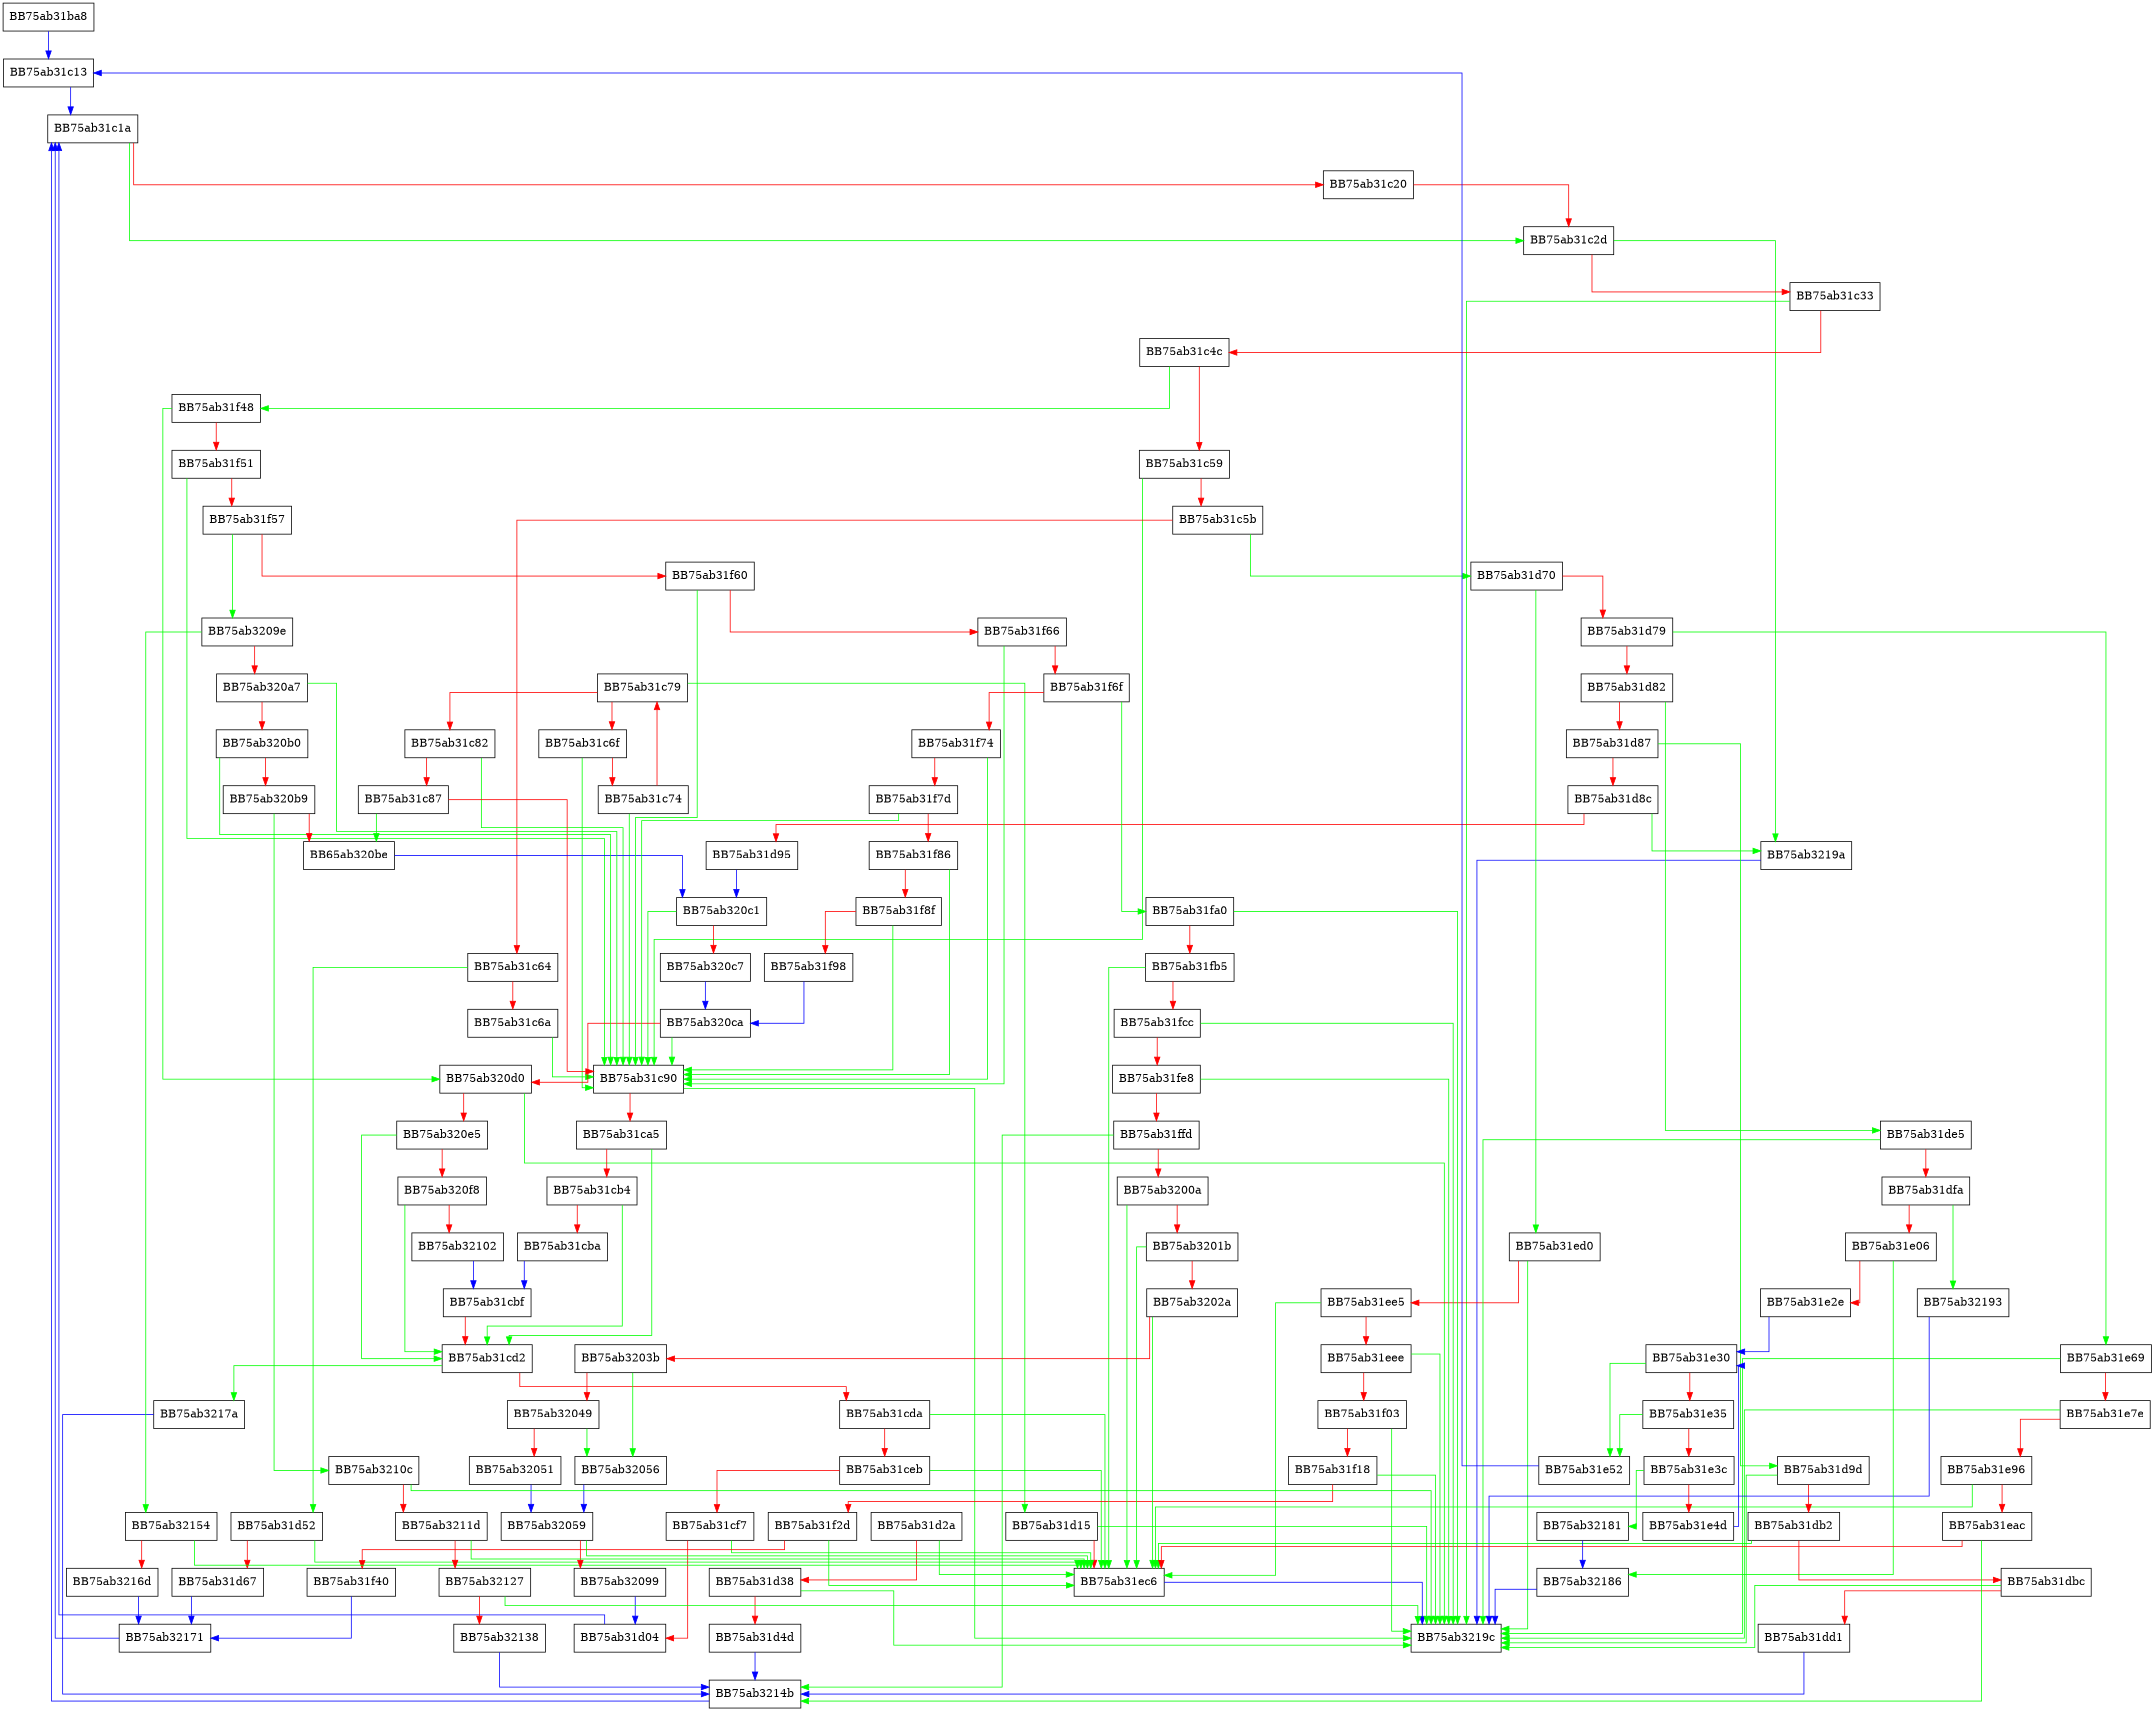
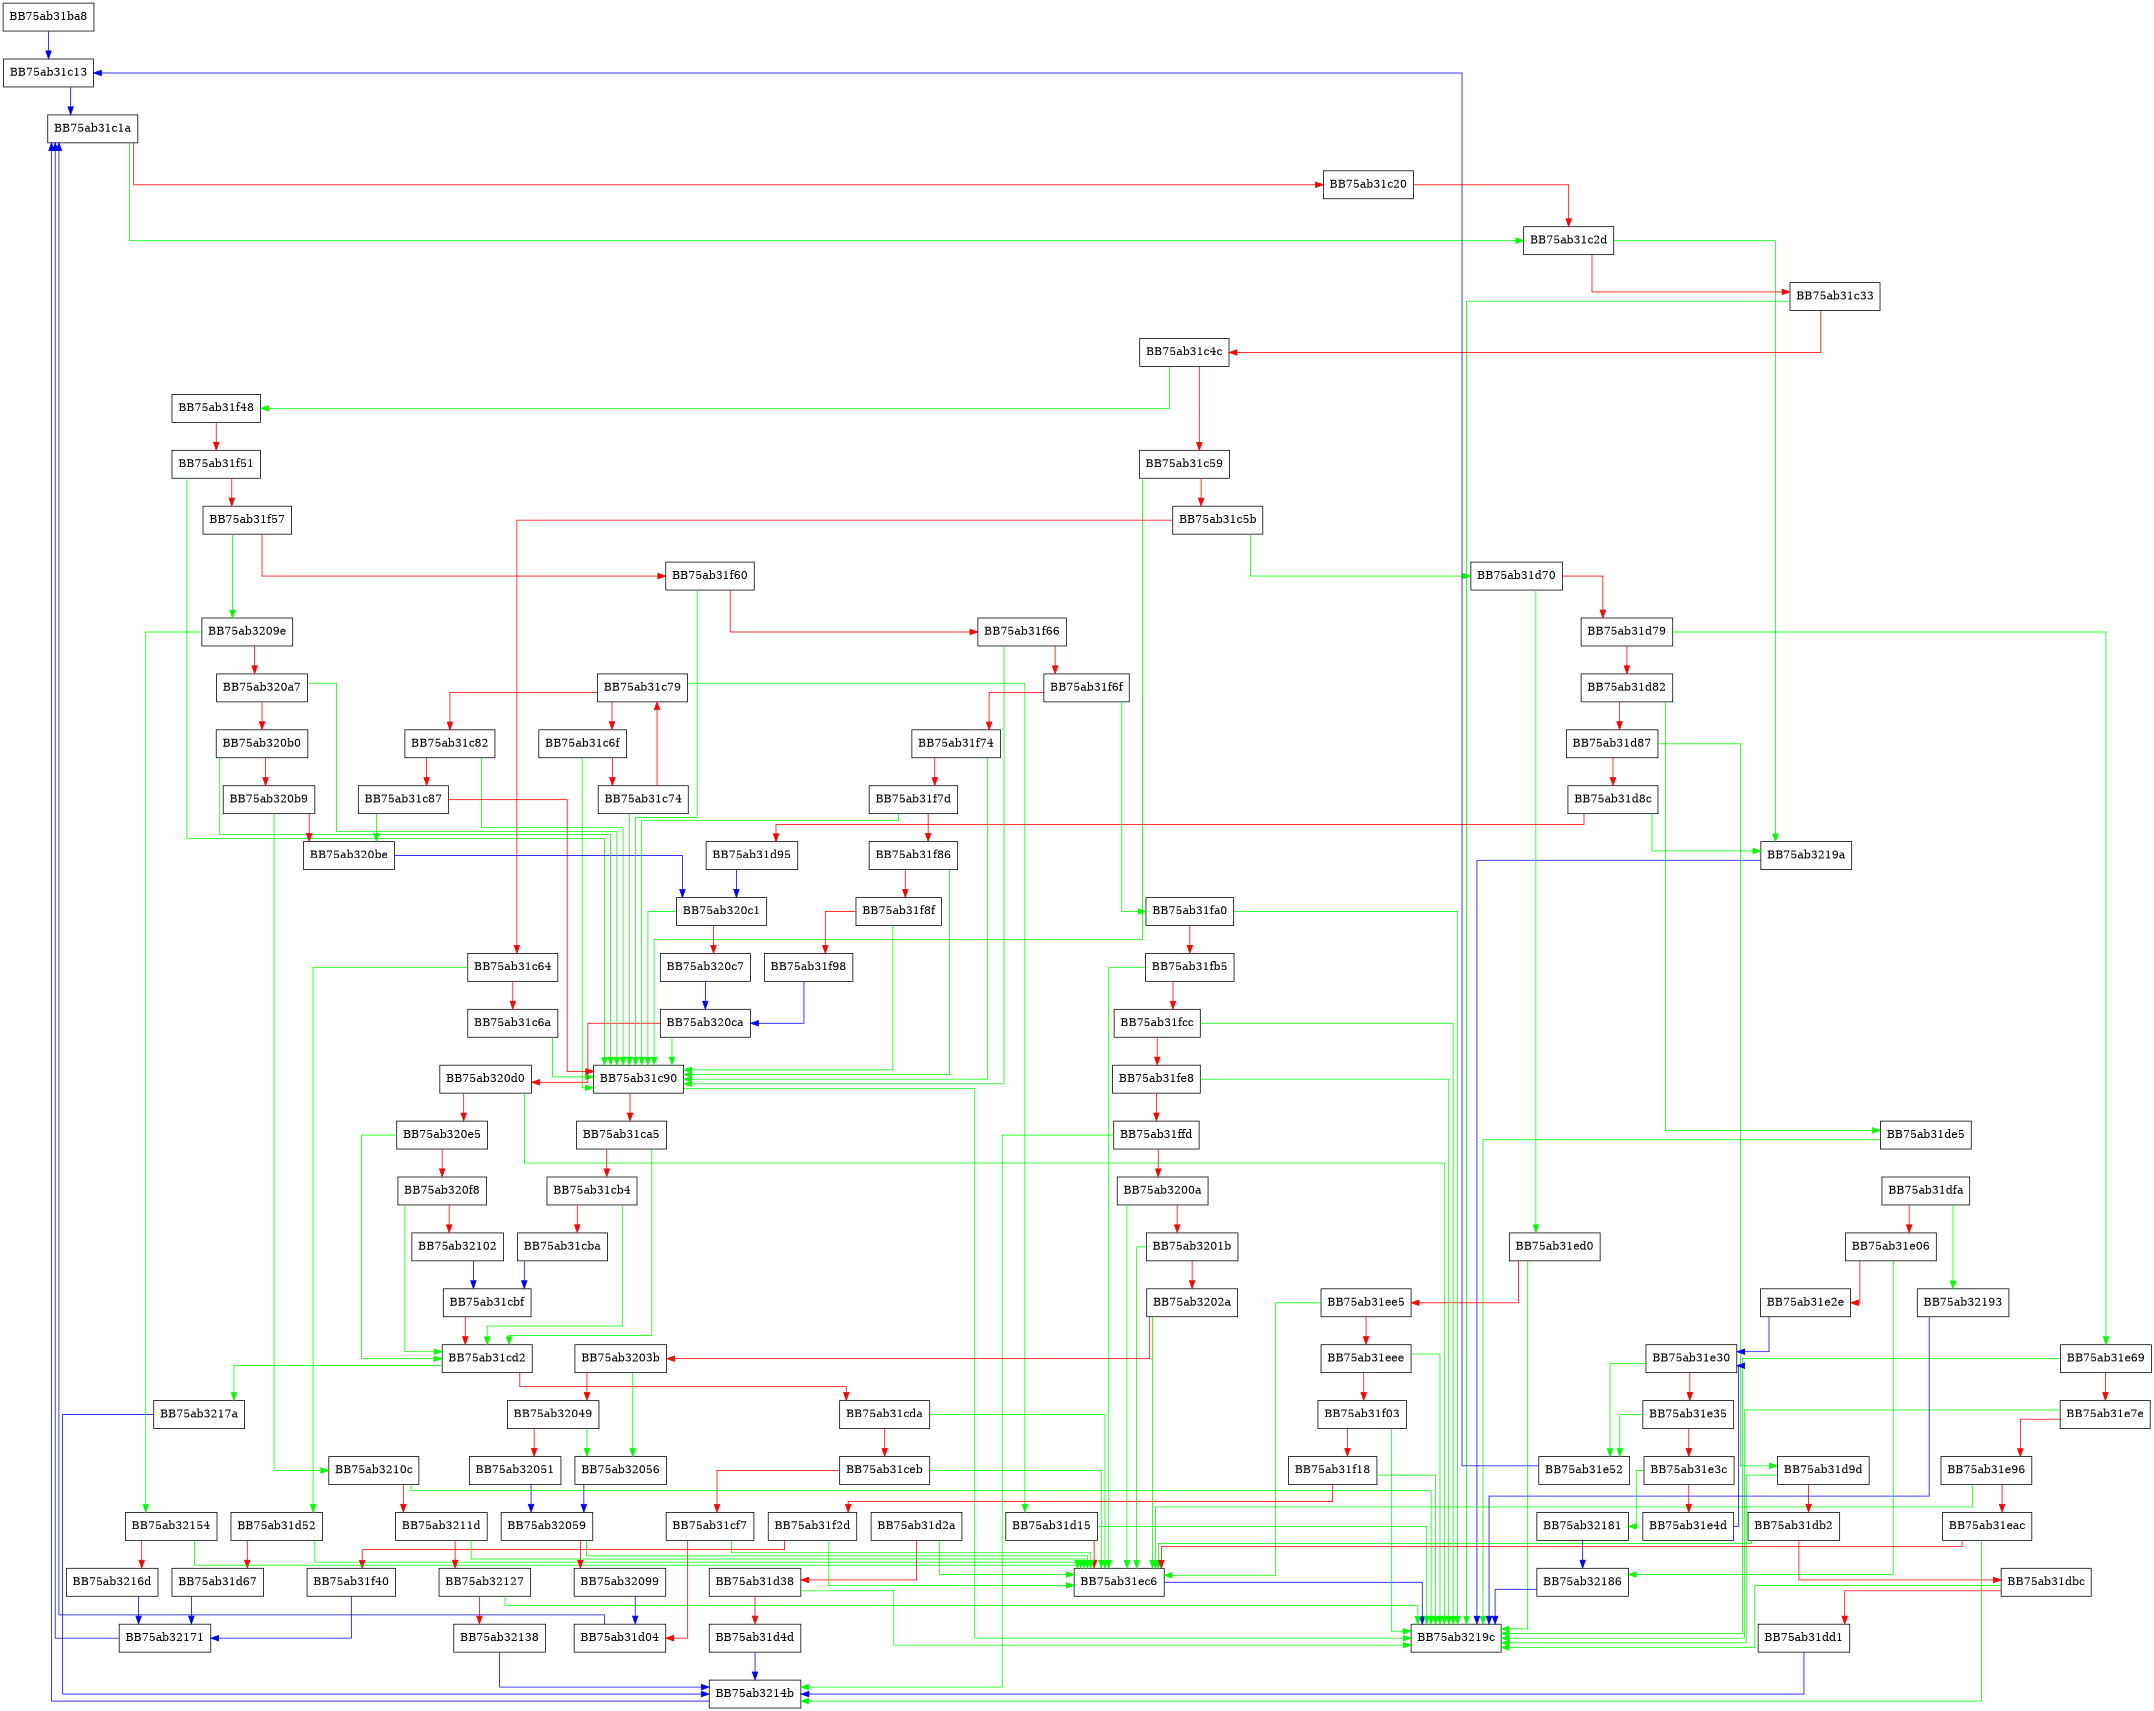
node "BB65ab320be": label "BB65ab320be" -> "BB75ab320be"
edge "BB75ab31f48" -> "BB75ab320d0": removed
edge "BB75ab31de5" -> "BB75ab31dfa": removed
